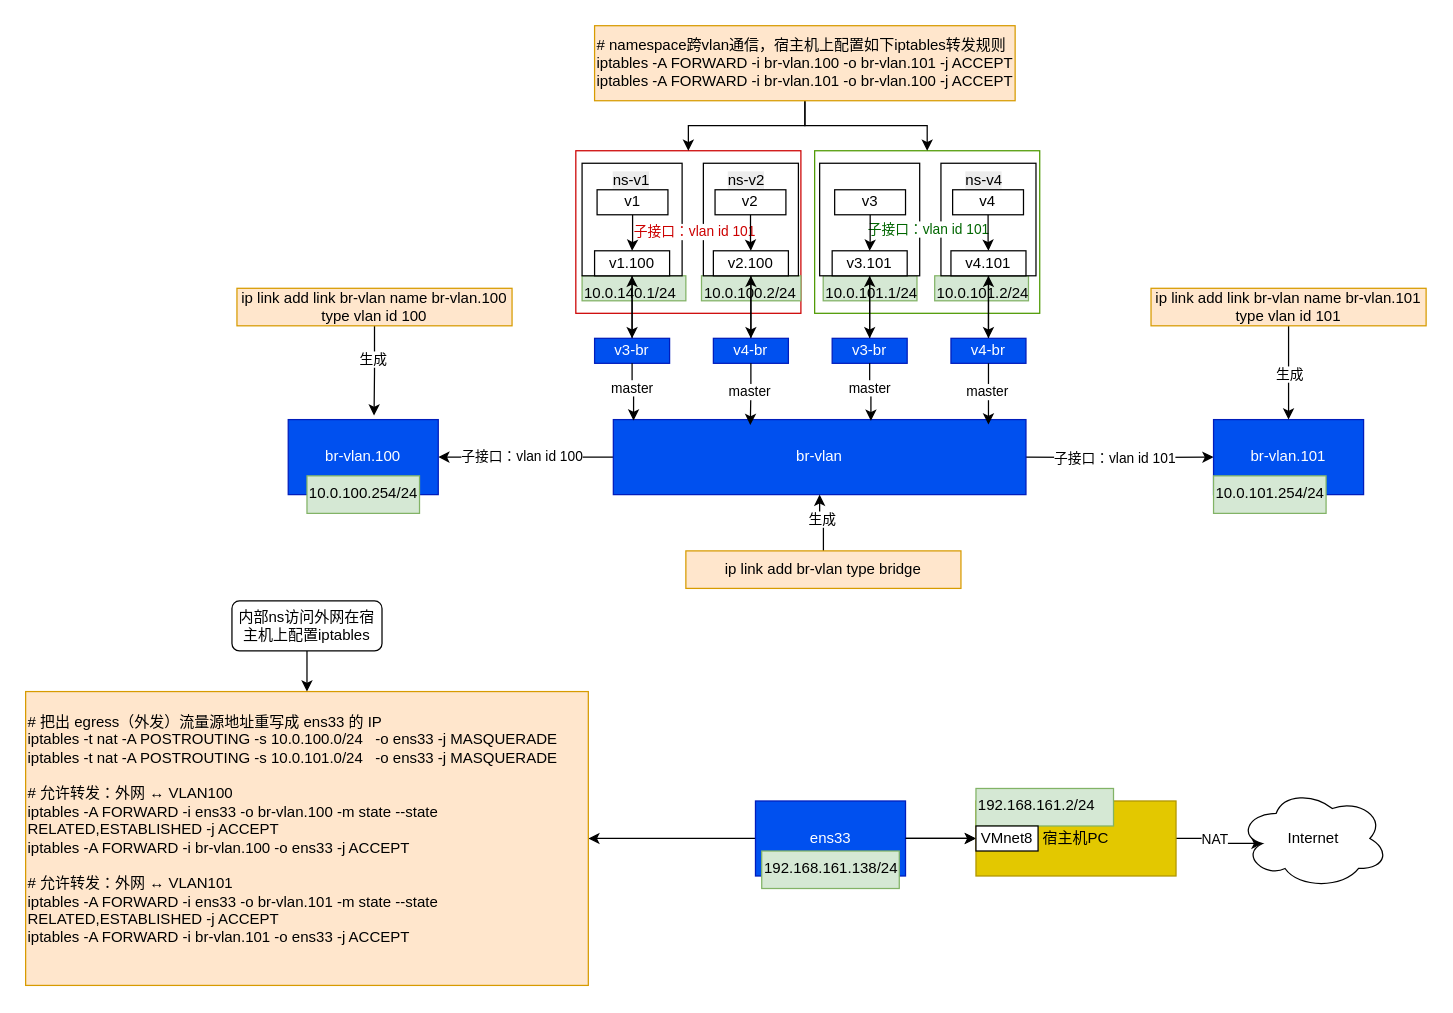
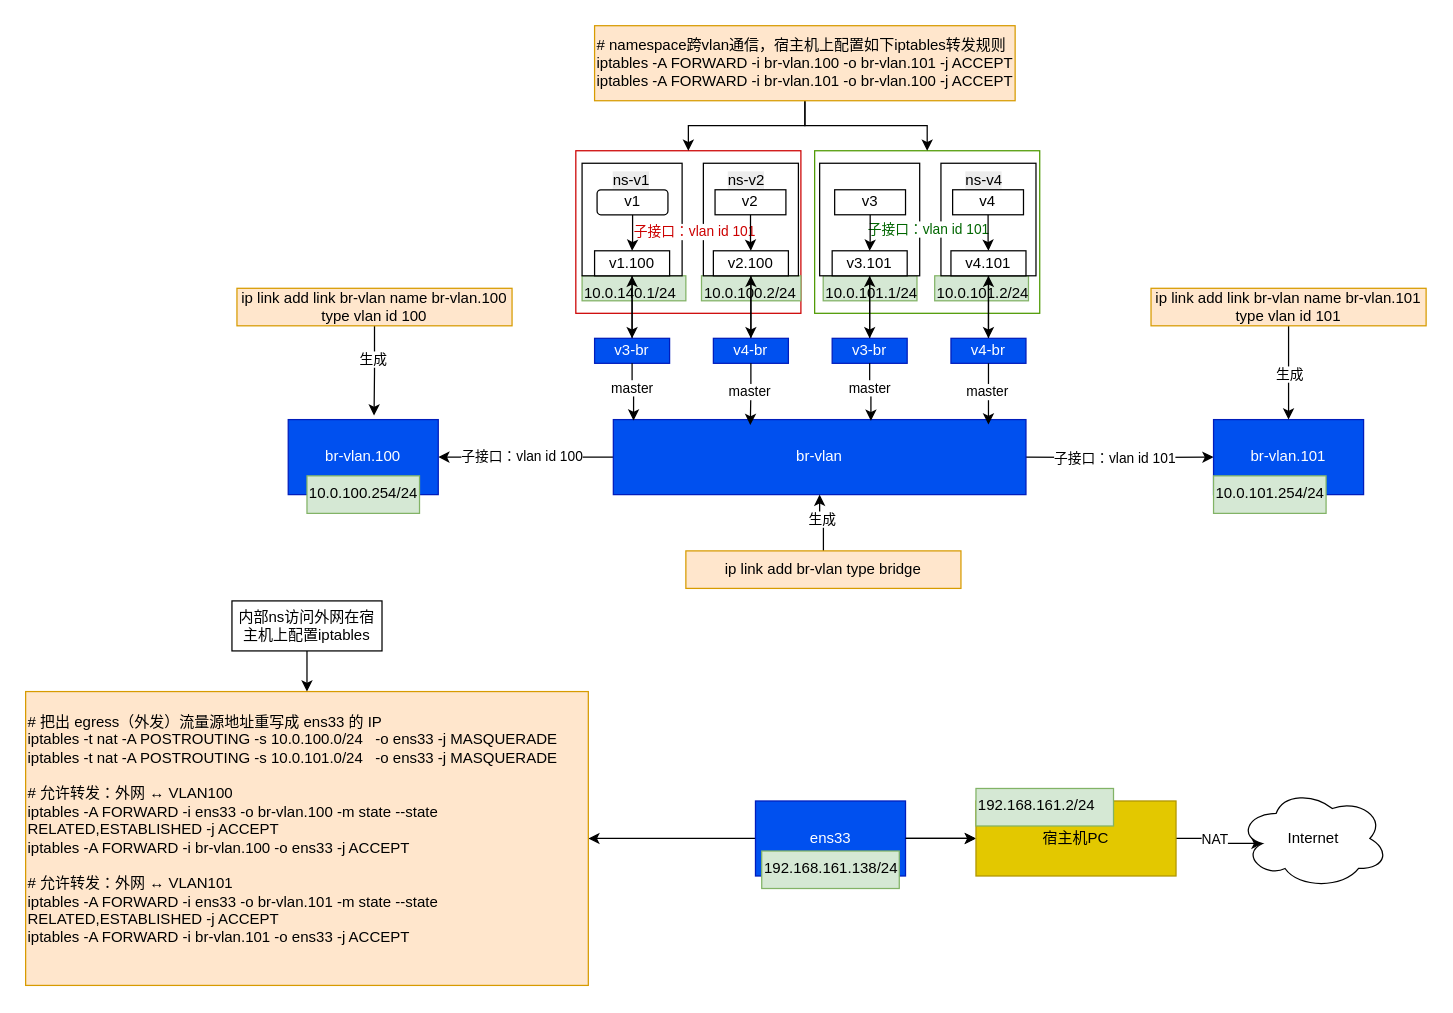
node "v1": shape rectangle -> rounded rectangle
node "内部ns访问外网在宿主机上配置iptables": shape rounded rectangle -> rectangle
node "VMnet8": removed
